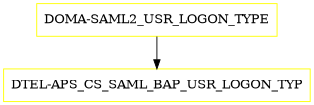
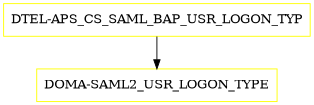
edge "DOMA-SAML2_USR_LOGON_TYPE" -> "DTEL-APS_CS_SAML_BAP_USR_LOGON_TYP": reversed
